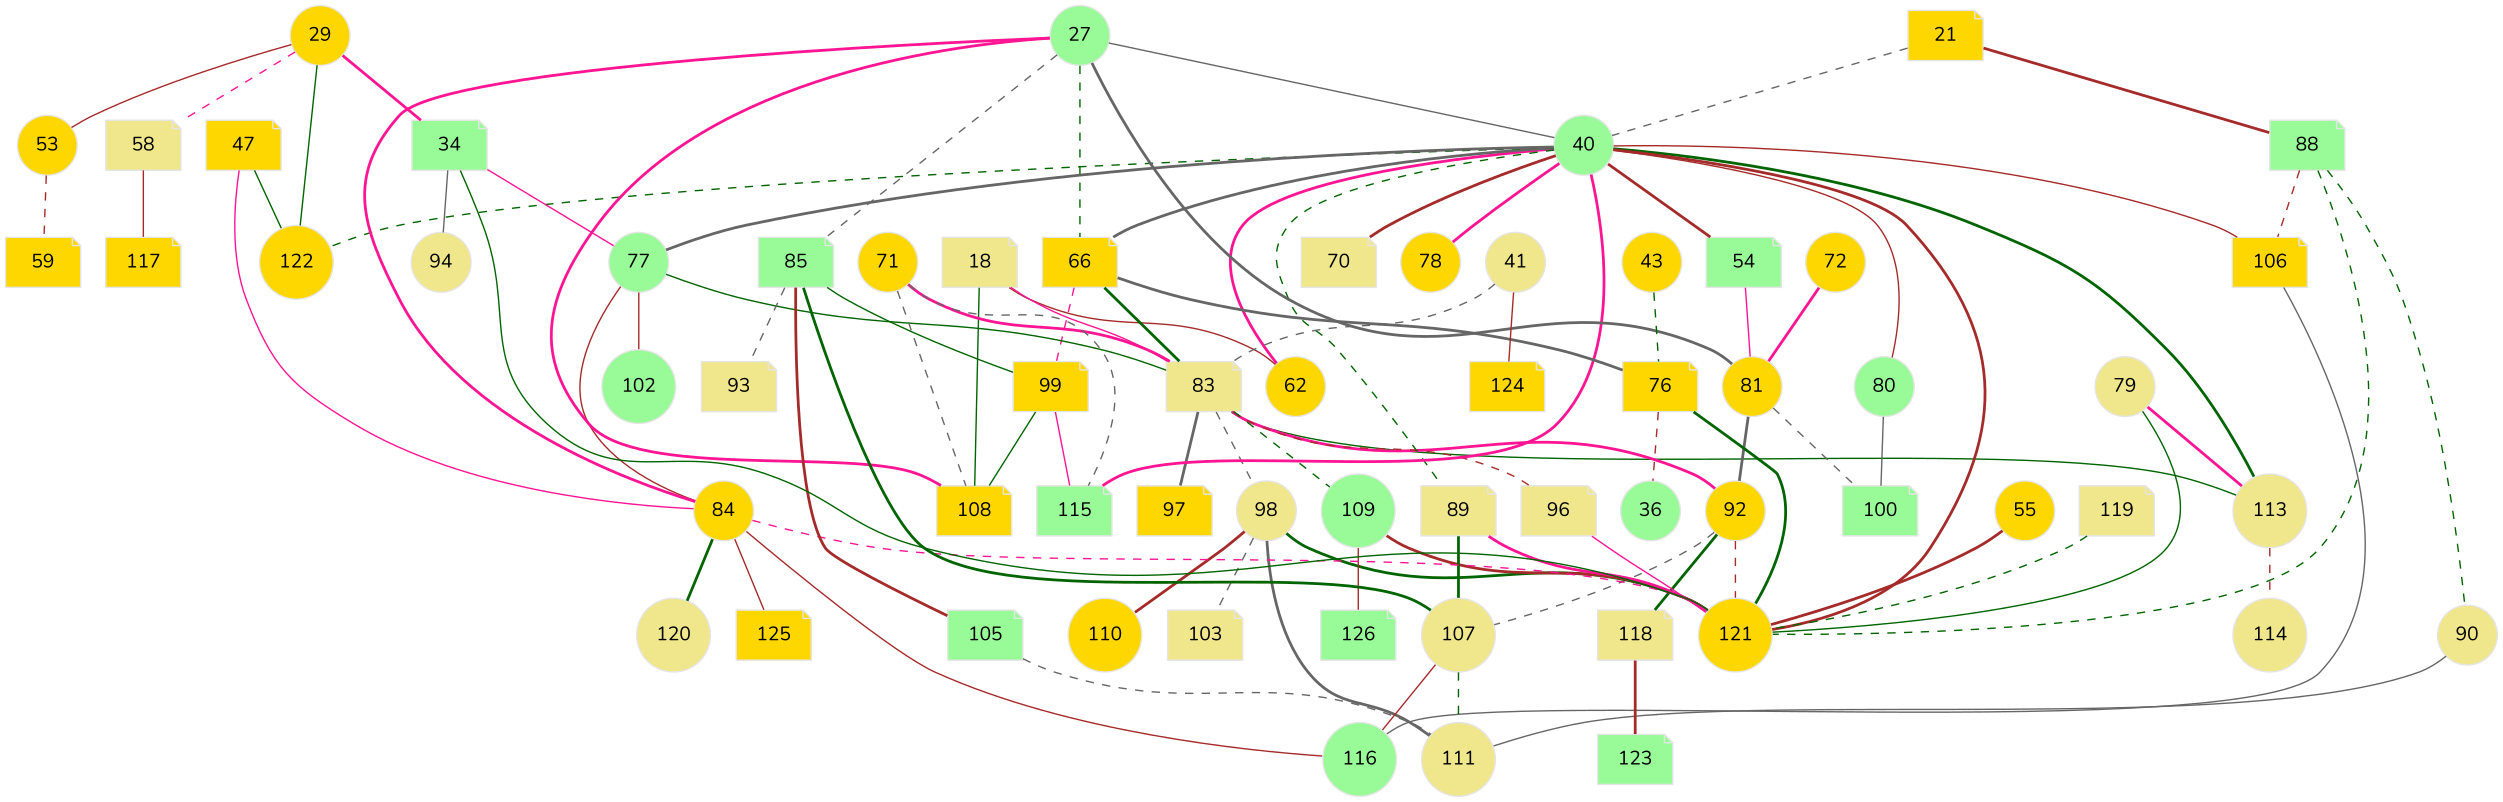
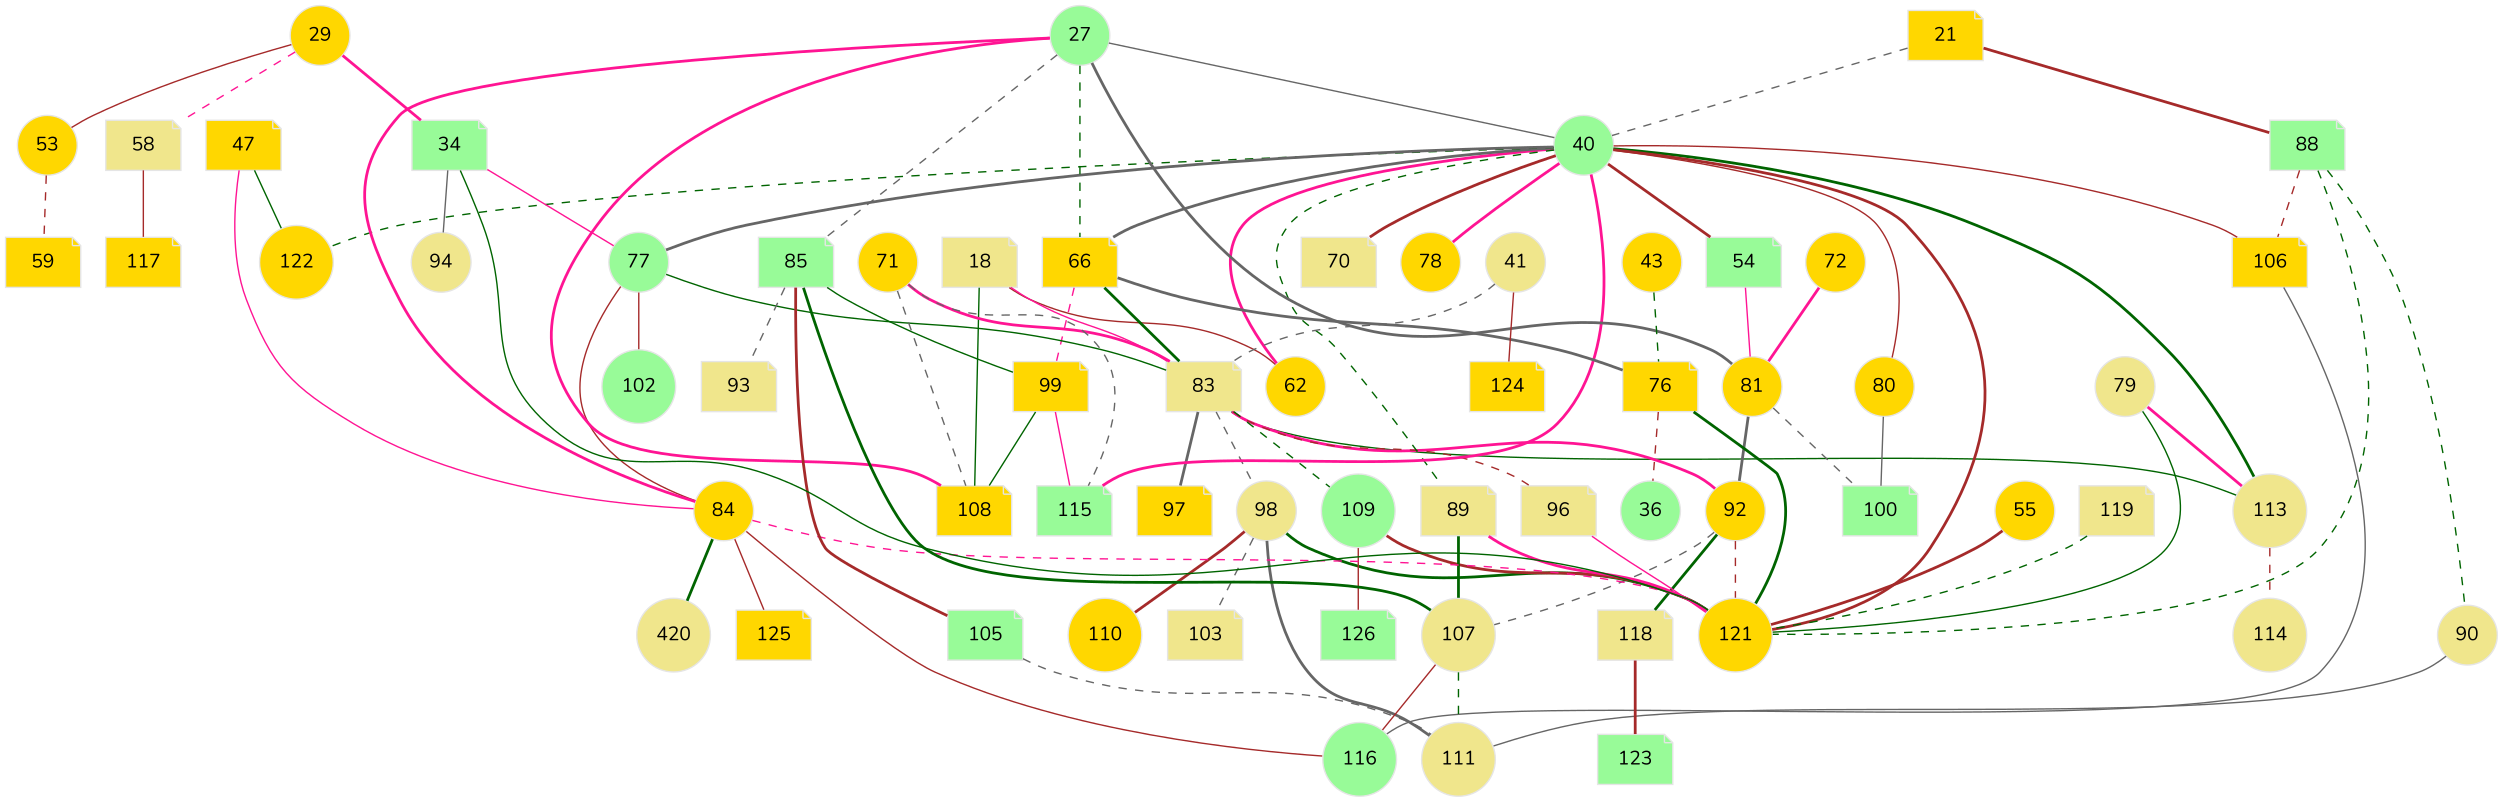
edge "29" -- "122": removed
node "80": fillcolor palegreen -> gold
node "120": label "120" -> "420"
